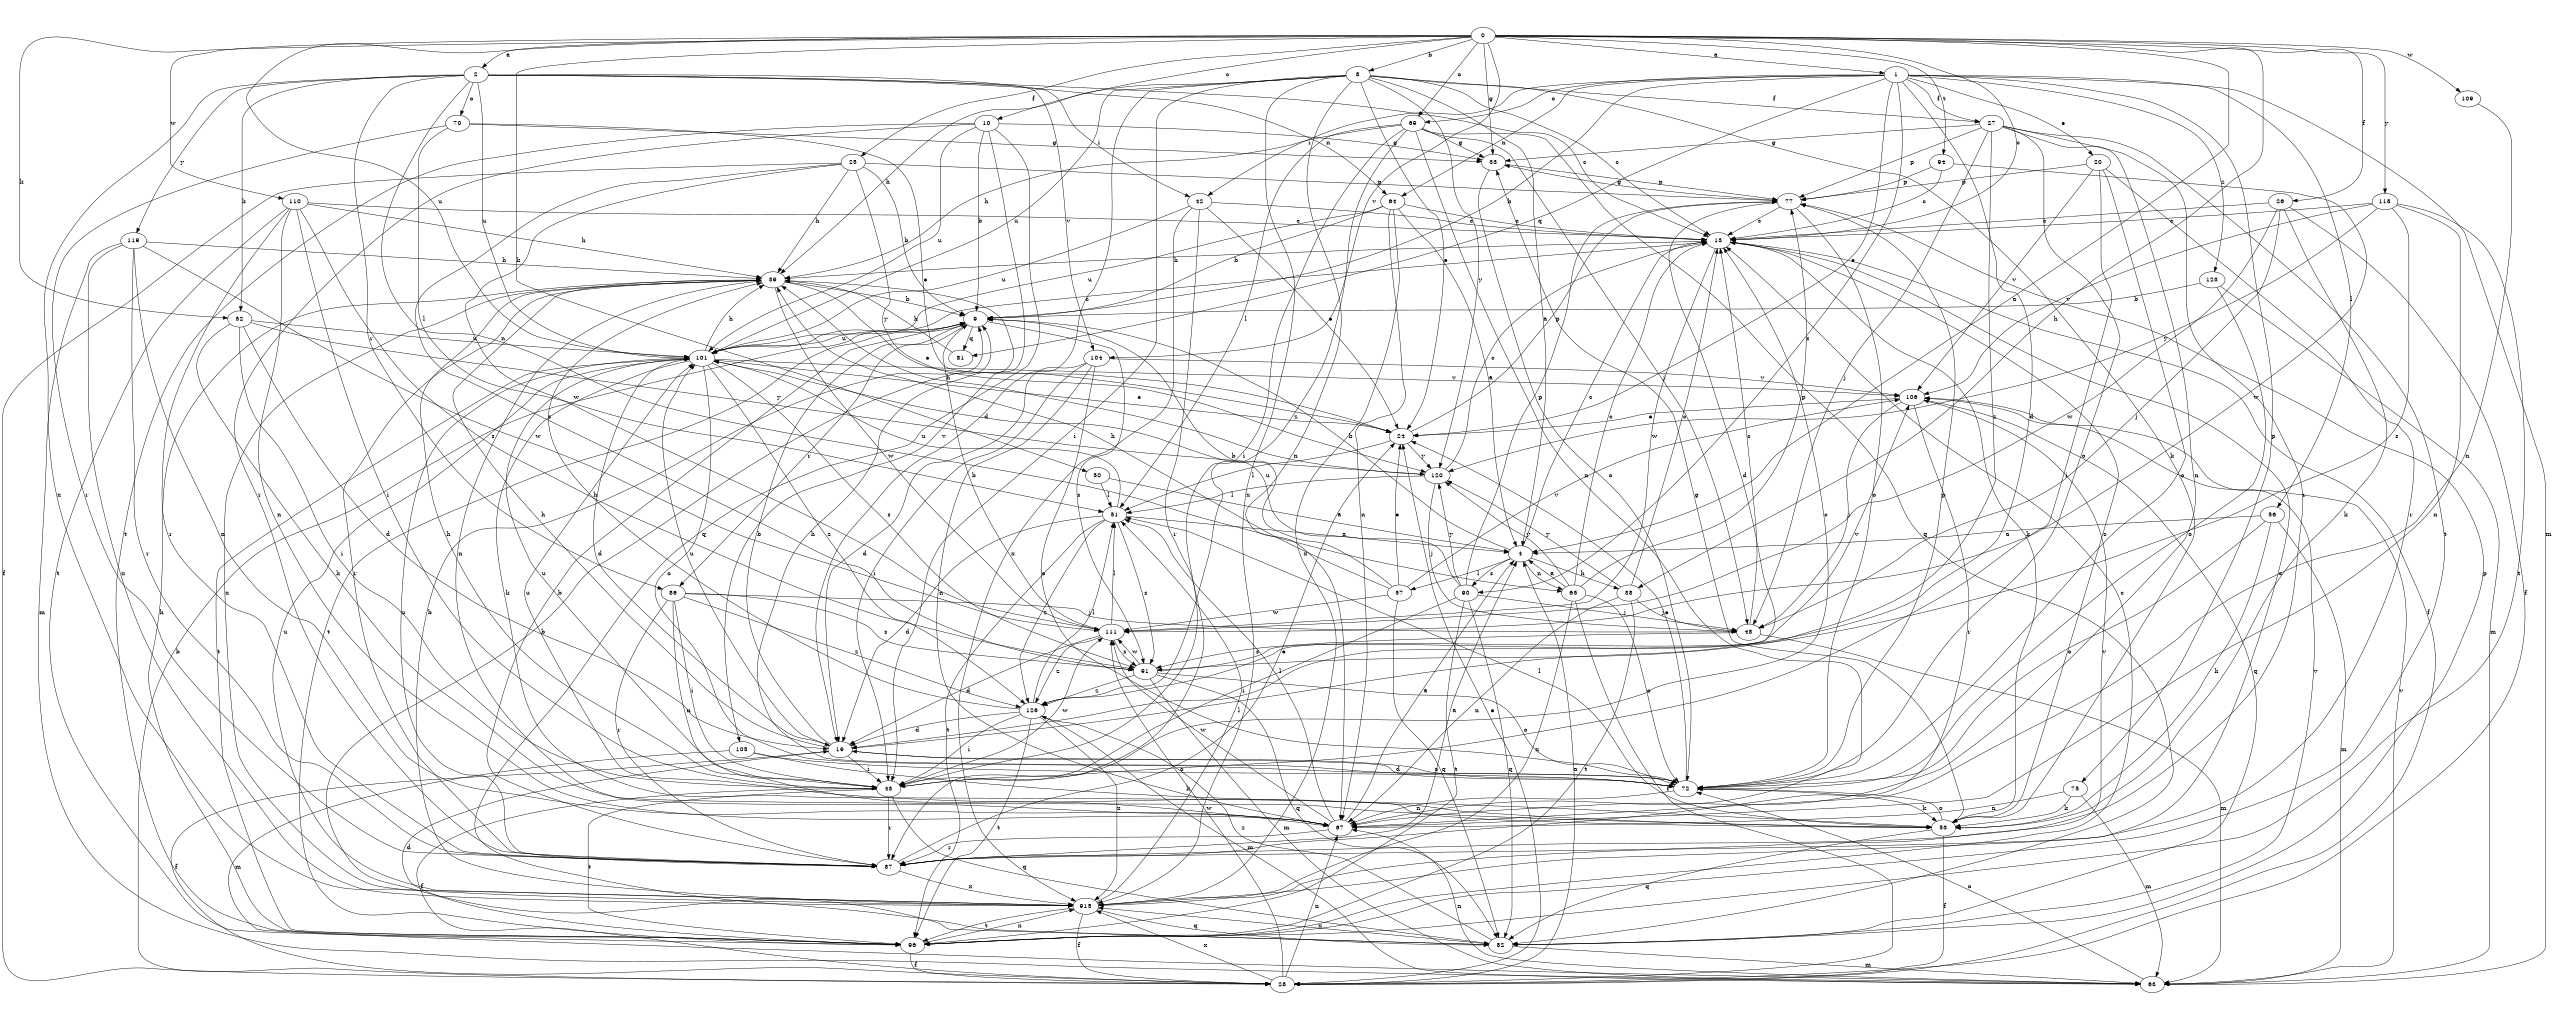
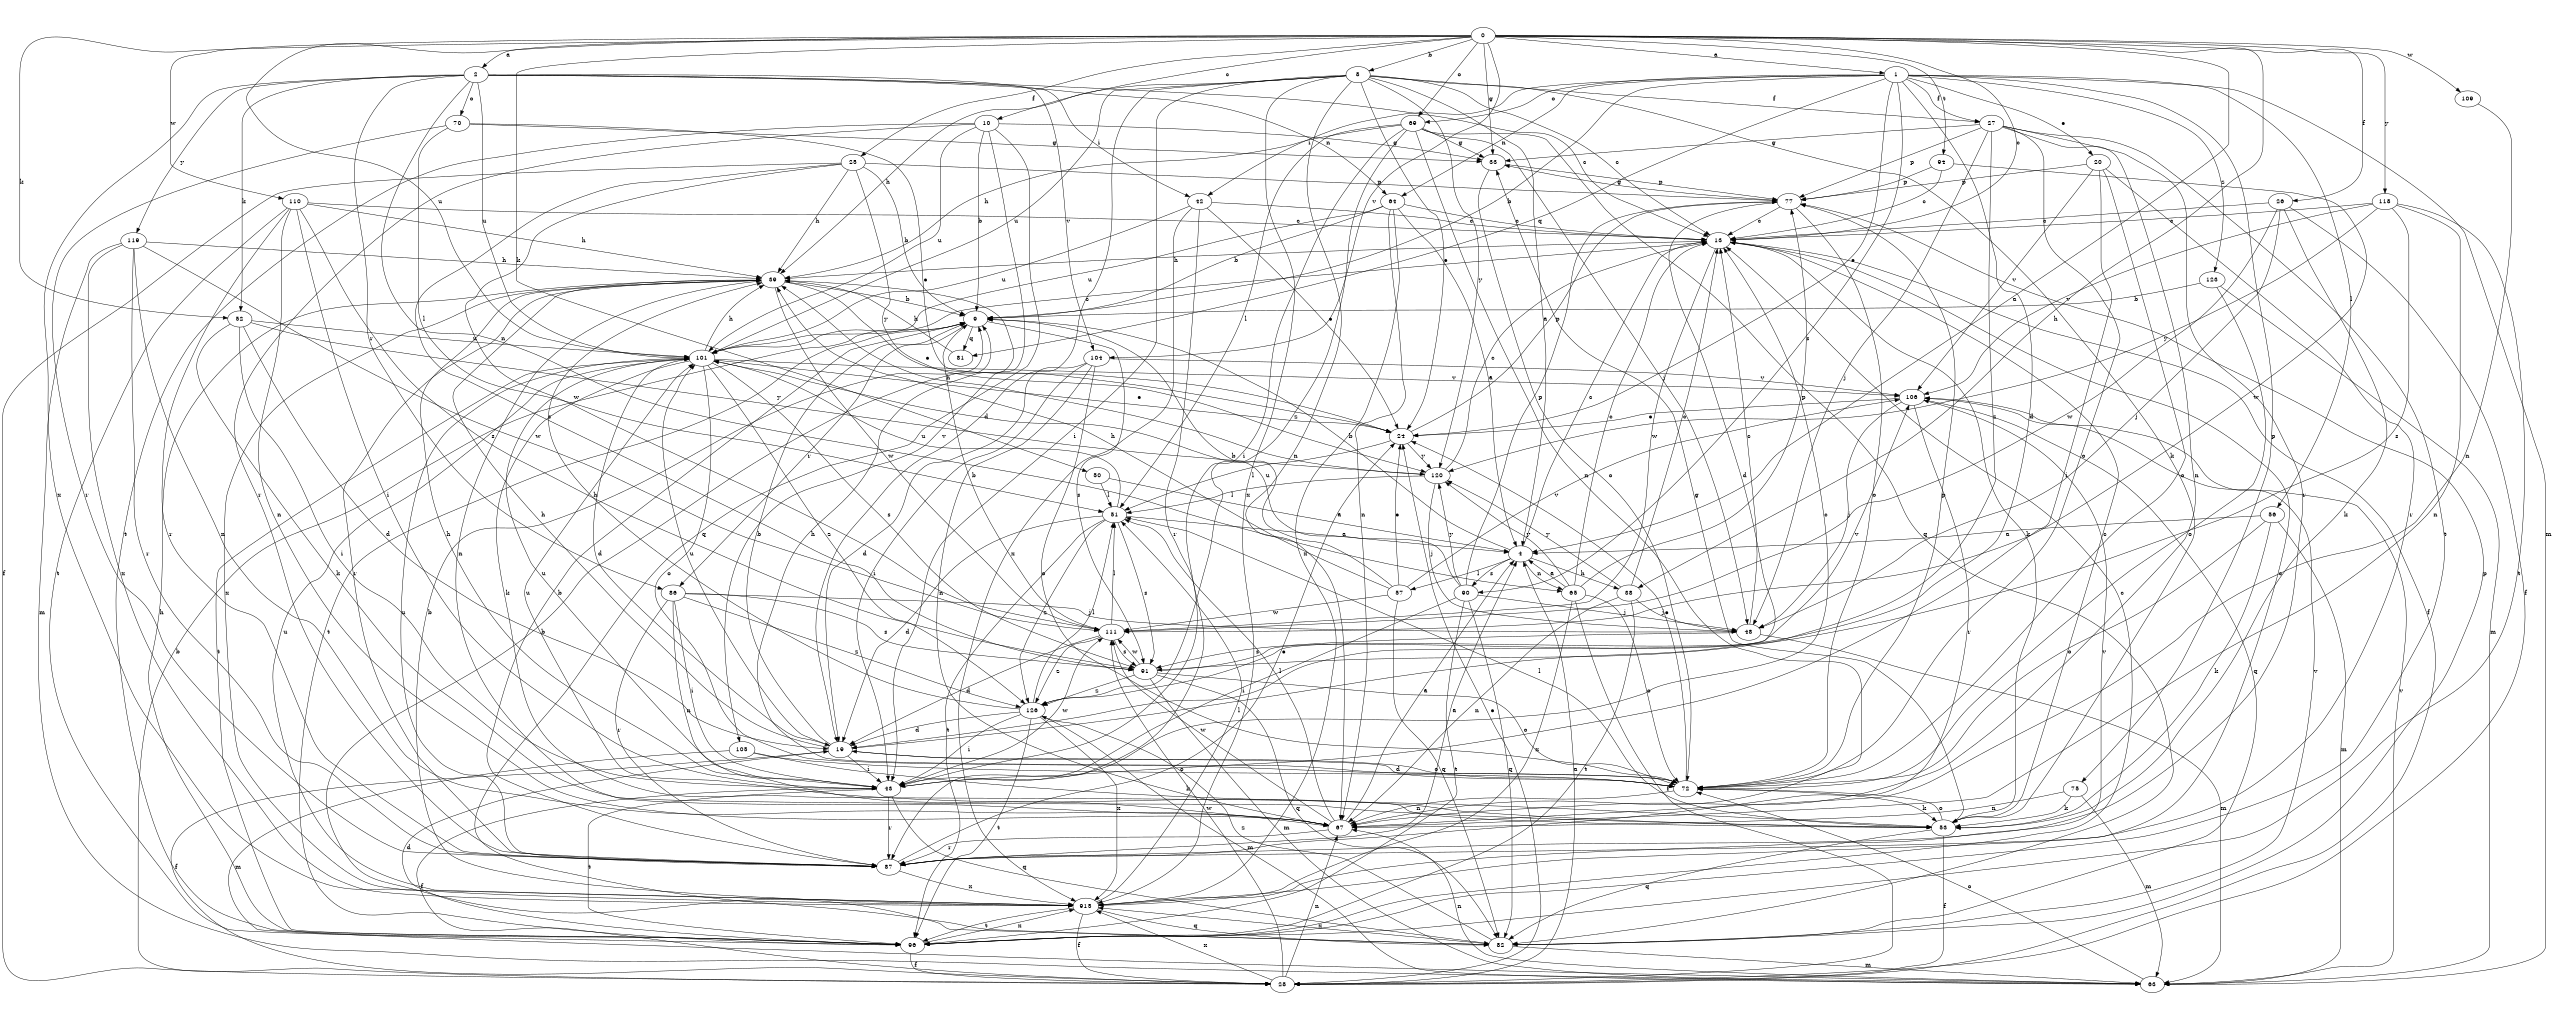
edge "9" -> "101": removed, label "u"
